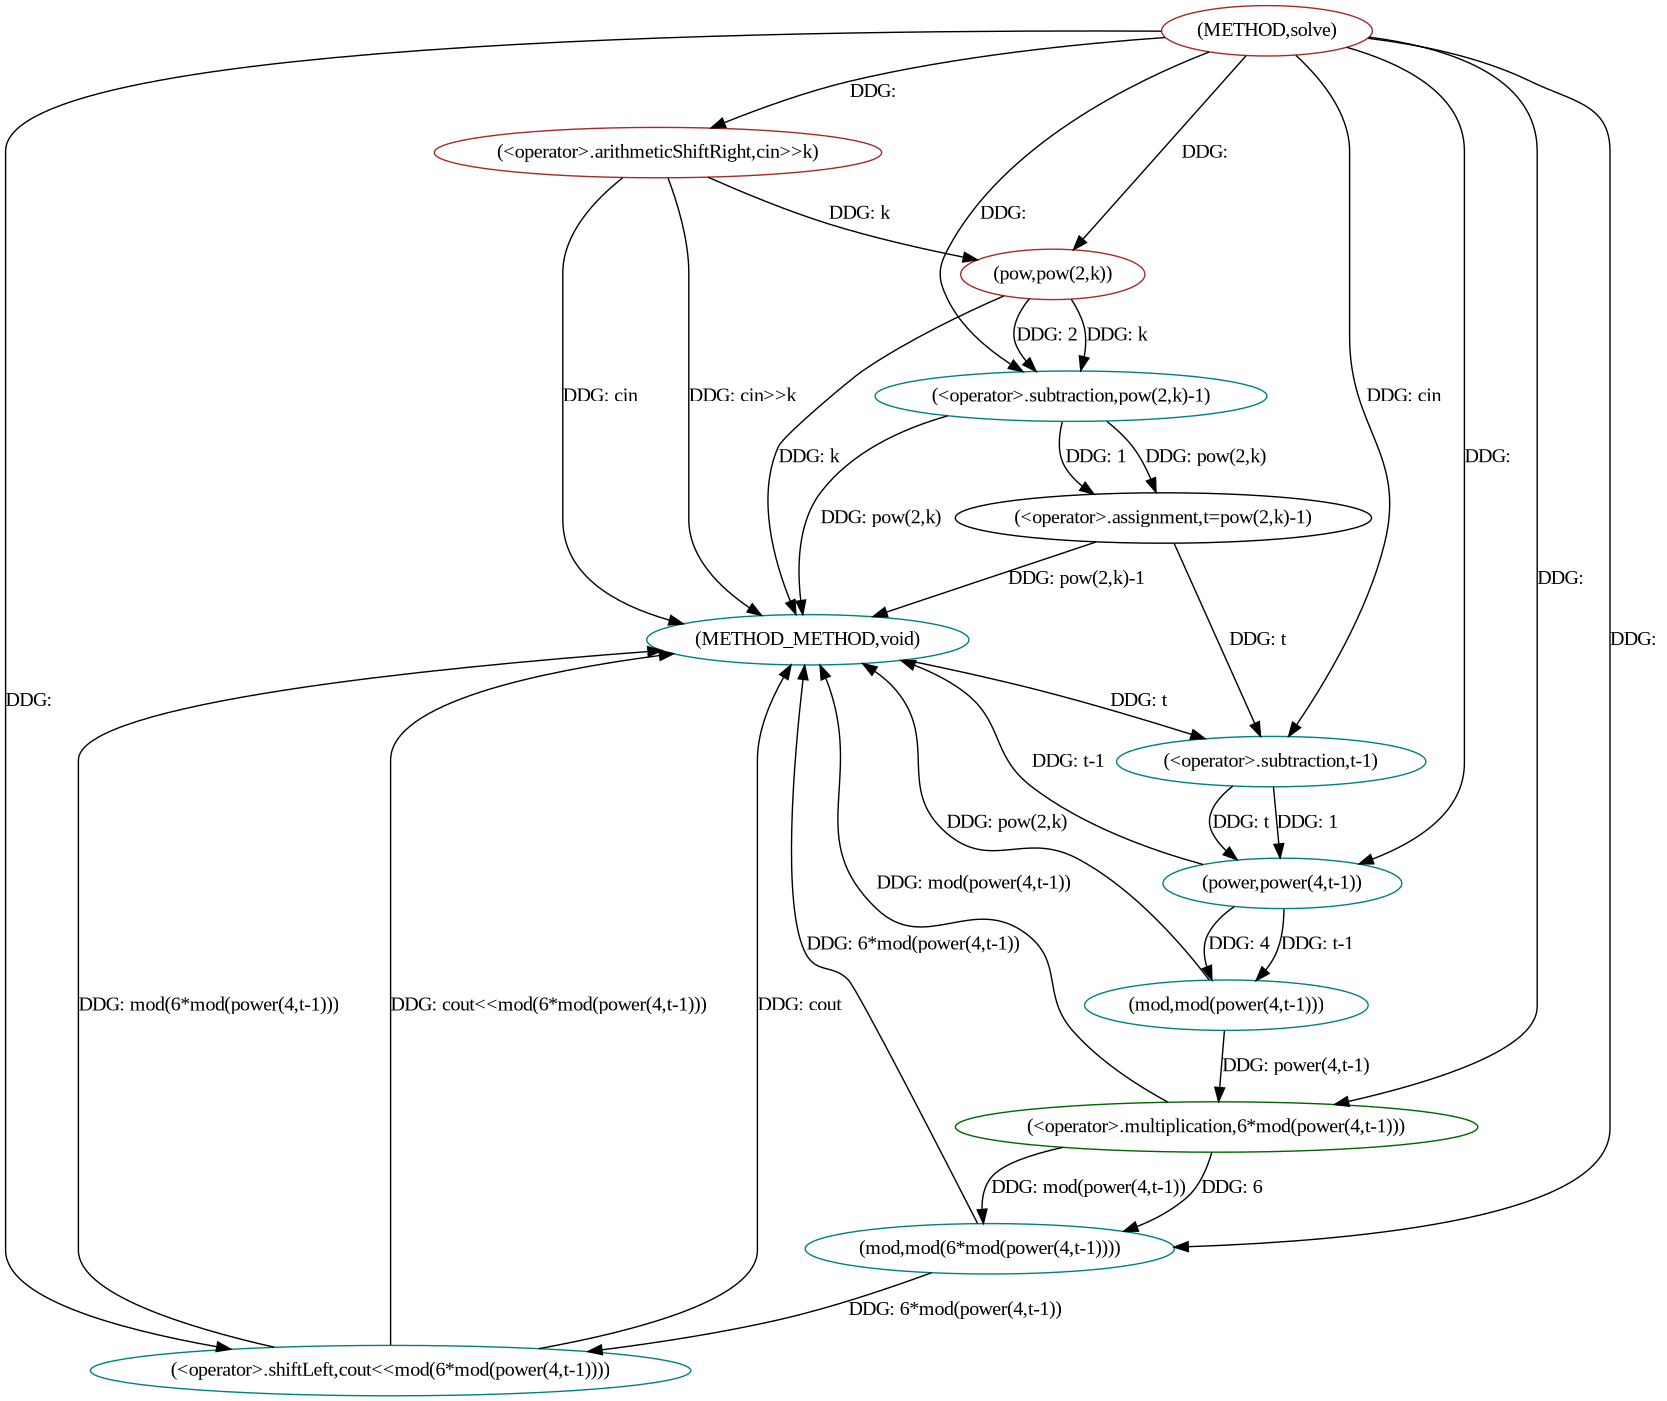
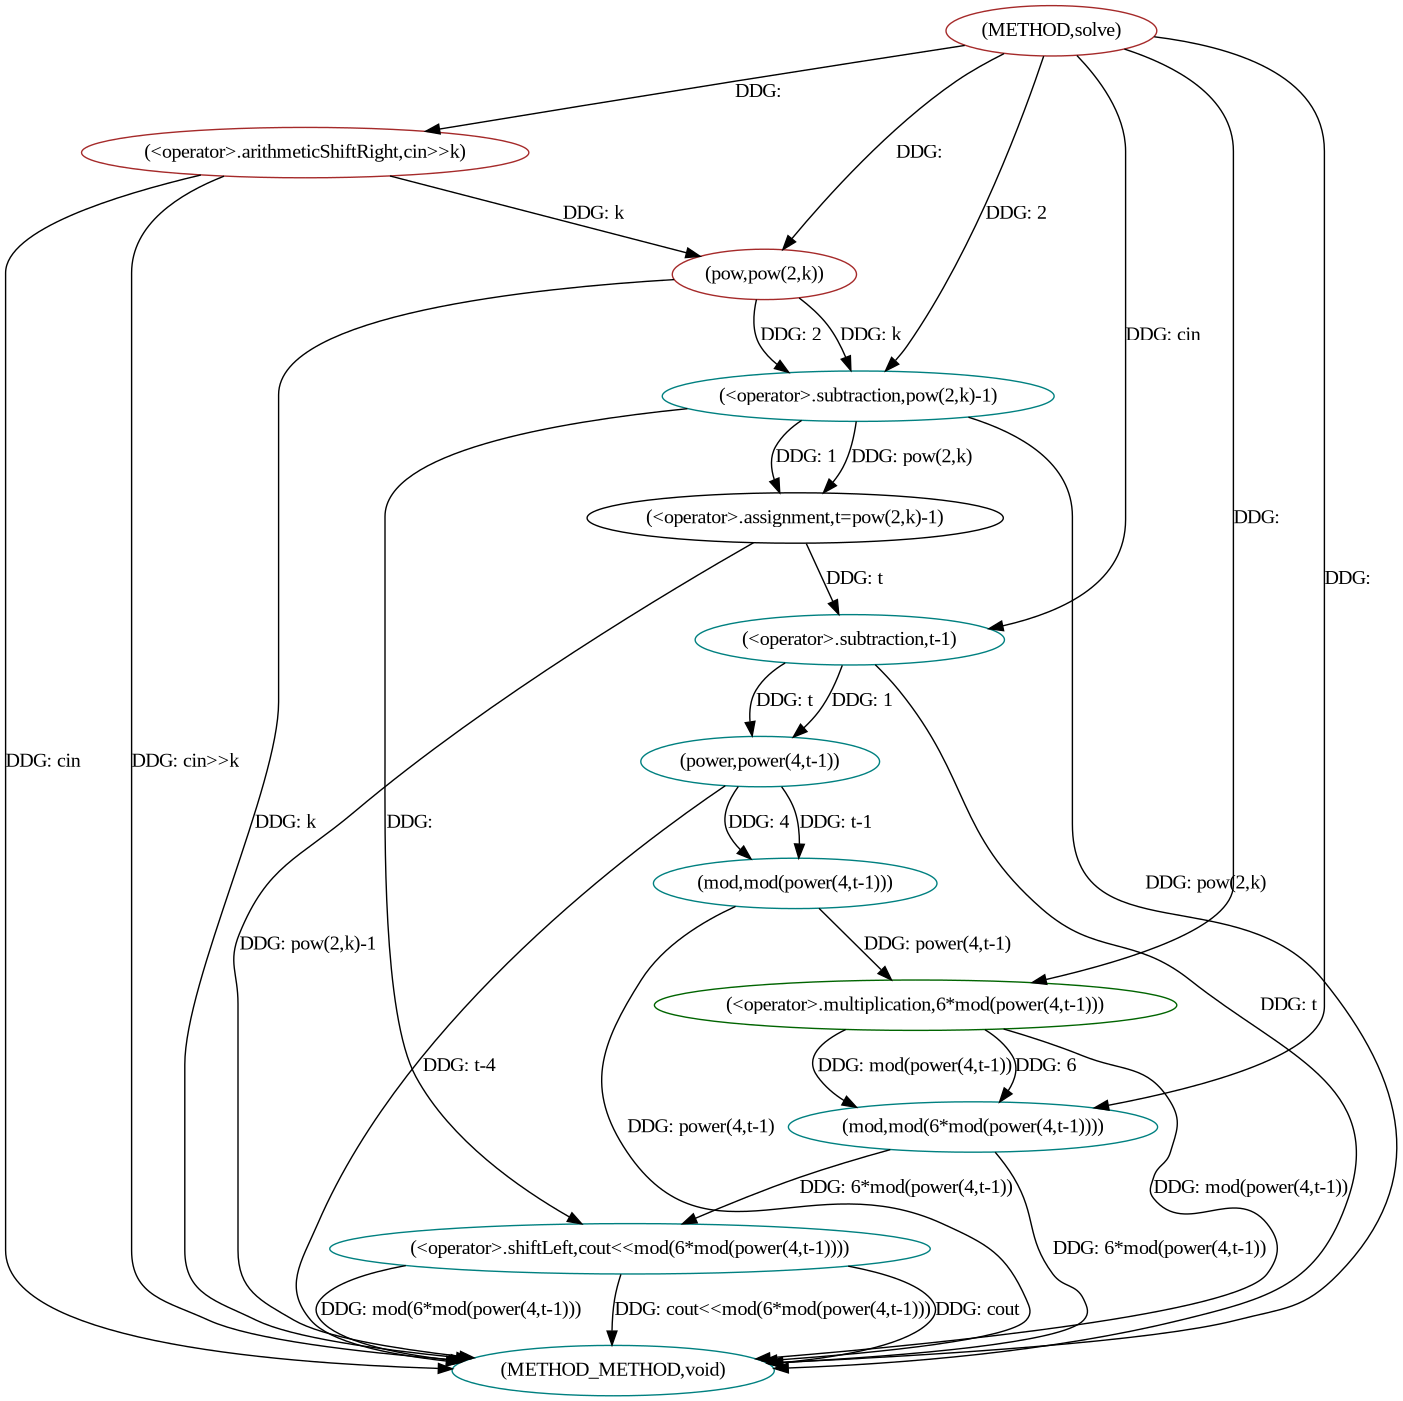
edge "(METHOD,solve)" -> "(<operator>.subtraction,pow(2,k)-1)": label "DDG: " -> "DDG: 2"
edge "(METHOD,solve)" -> "(<operator>.shiftLeft,cout<<mod(6*mod(power(4,t-1))))": now "(<operator>.subtraction,pow(2,k)-1)" -> "(<operator>.shiftLeft,cout<<mod(6*mod(power(4,t-1))))"
edge "(METHOD,solve)" -> "(power,power(4,t-1))": removed, label "DDG:"
edge "(METHOD_METHOD,void)" -> "(<operator>.subtraction,t-1)": reversed
edge "(power,power(4,t-1))" -> "(METHOD_METHOD,void)": label "DDG: t-1" -> "DDG: t-4"
edge "(mod,mod(power(4,t-1)))" -> "(METHOD_METHOD,void)": label "DDG: pow(2,k)" -> "DDG: power(4,t-1)"
